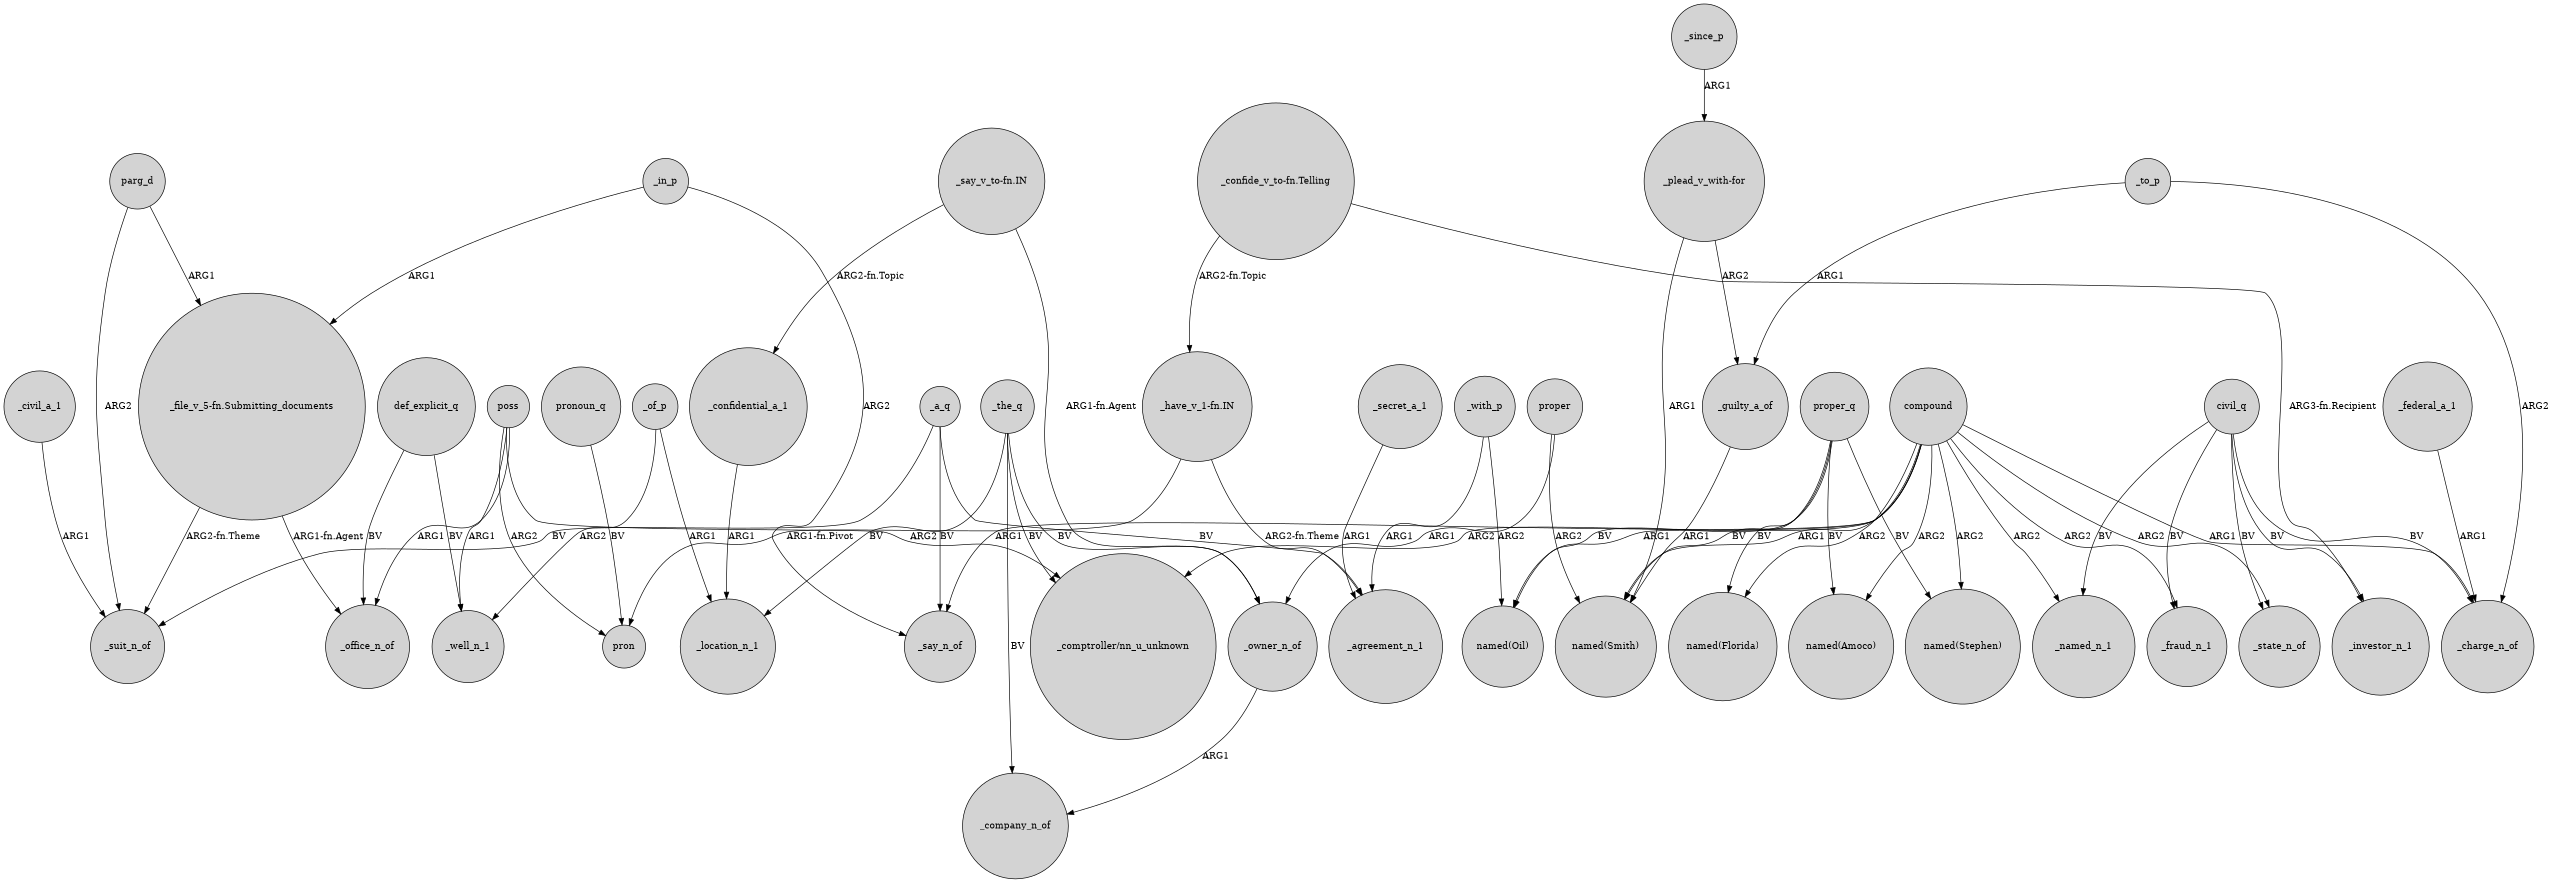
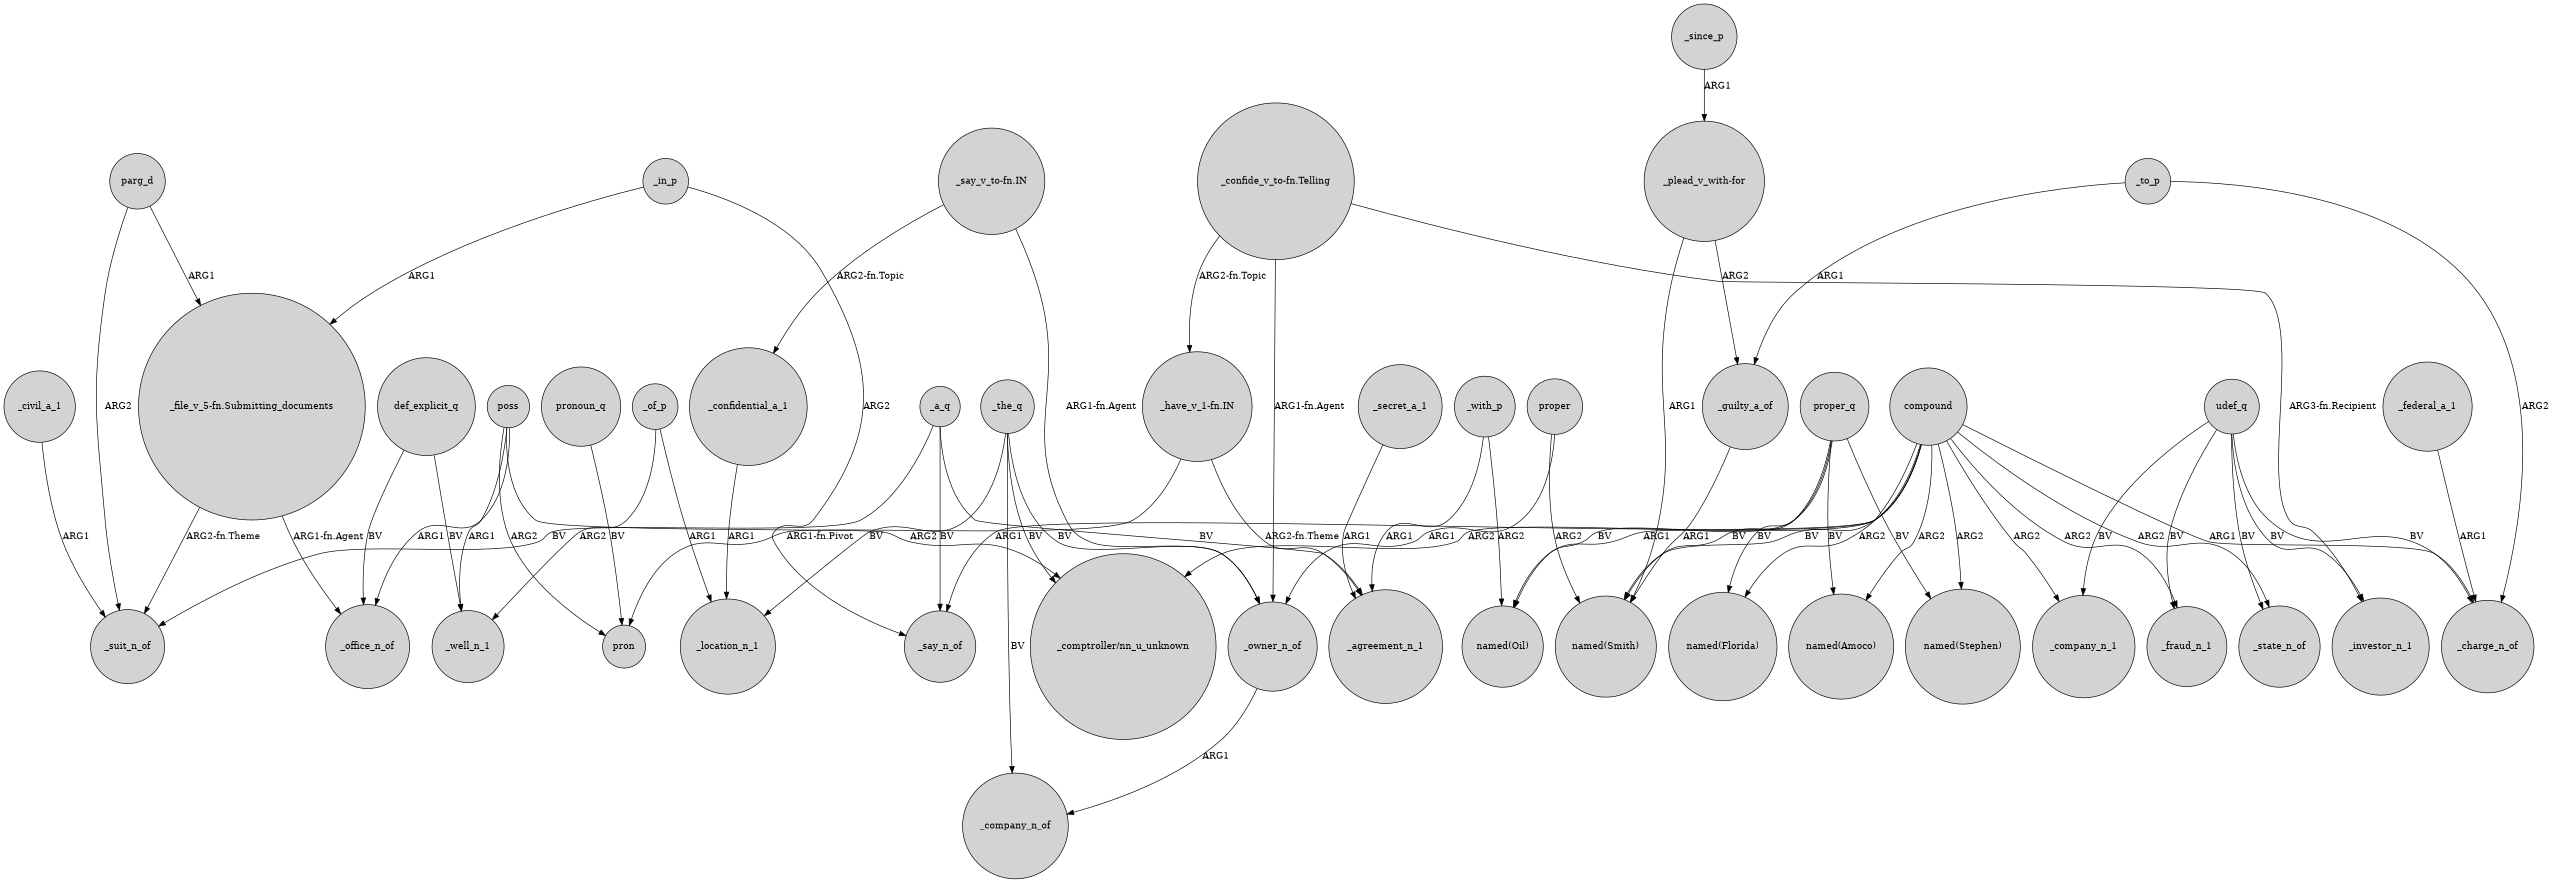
node "civil_q": label "civil_q" -> "udef_q"
edge "_confide_v_to-fn.Telling" -> "_owner_n_of": added, label "ARG1-fn.Agent"
edge "compound" -> "named(Smith)": label "ARG1" -> "BV"
node "_named_n_1": label "_named_n_1" -> "_company_n_1"
